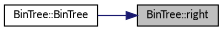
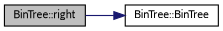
edge "BinTree::BinTree" -> "BinTree::right": reversed
